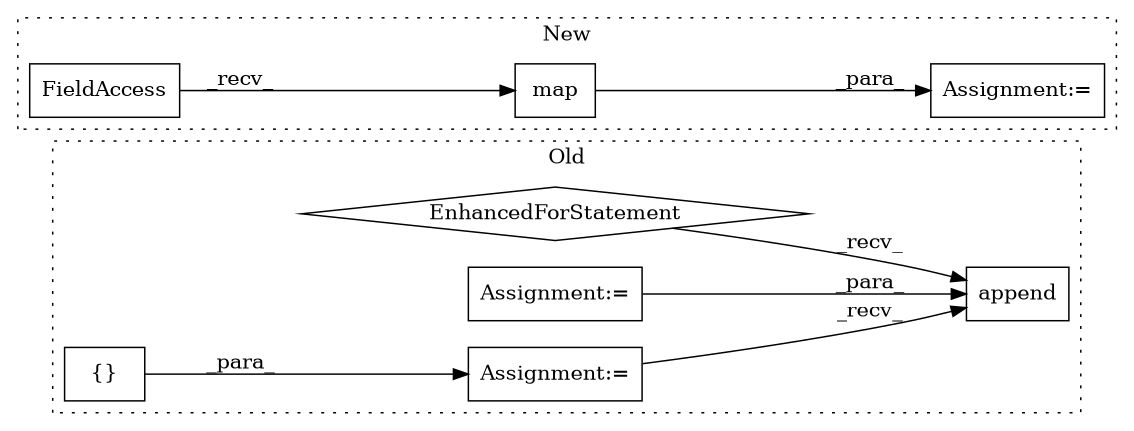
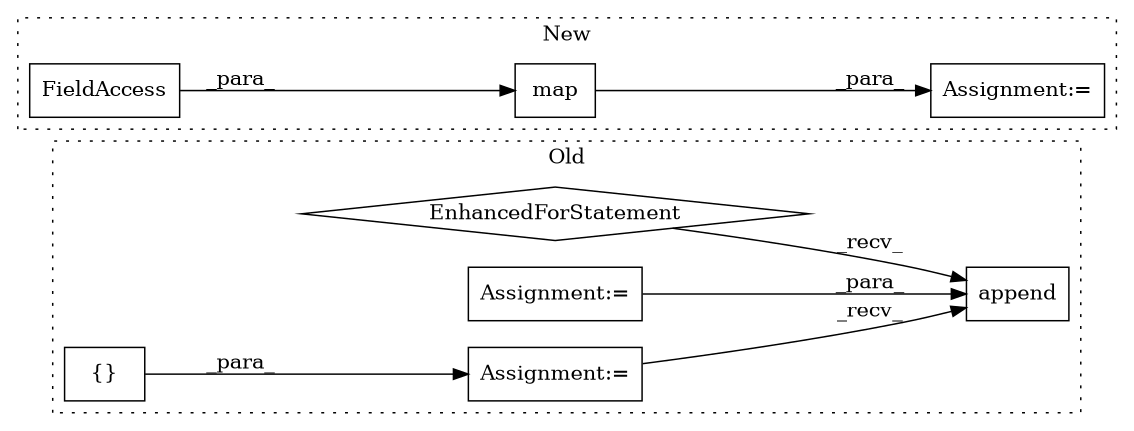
edge "FieldAccess" -> "map": label "_recv_" -> "_para_"
